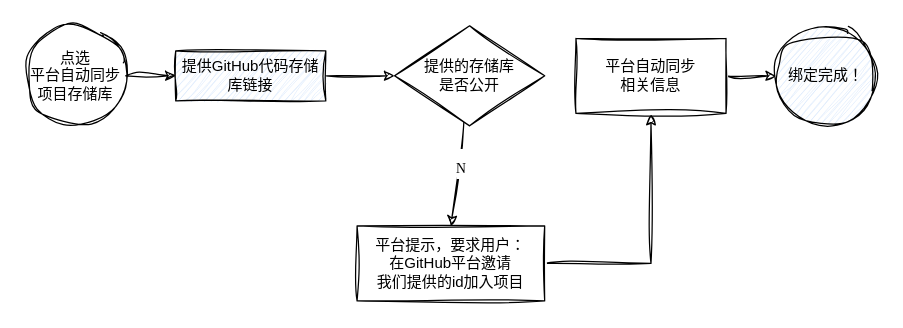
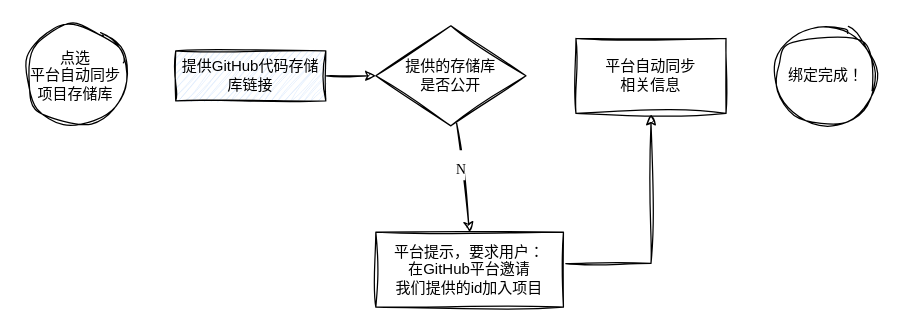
edge "点选 平台自动同步 项目存储库" -> "提供GitHub代码存储库链接": removed
node "提供的存储库 是否公开": moved (469, 76) -> (451, 76)
edge "平台自动同步 相关信息" -> "绑定完成！": removed
node "绑定完成！": fillcolor #dae8fc -> #ffffff
node "平台提示，要求用户： 在GitHub平台邀请 我们提供的id加入项目": moved (451, 263) -> (469, 269)
